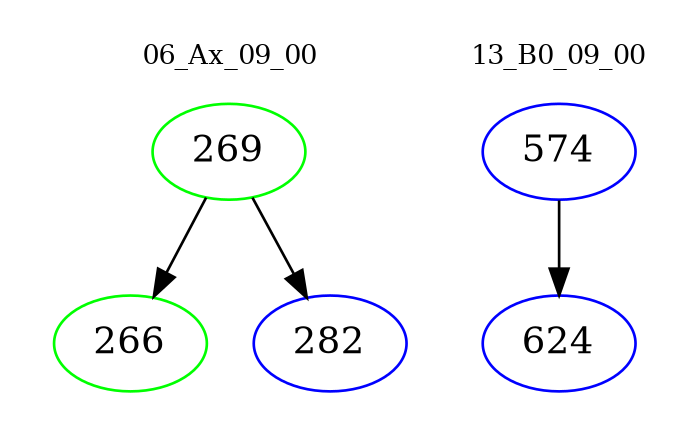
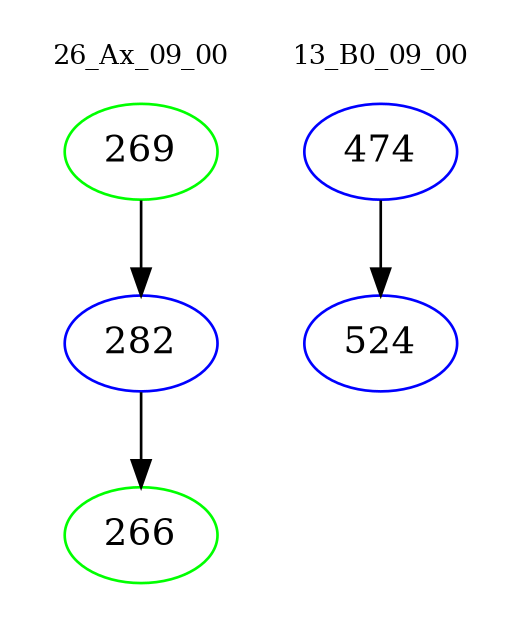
cluster "06_Ax_09_00": label "06_Ax_09_00" -> "26_Ax_09_00"
node "574": label "574" -> "474"
edge "269" -> "266": now "282" -> "266"
node "624": label "624" -> "524"
